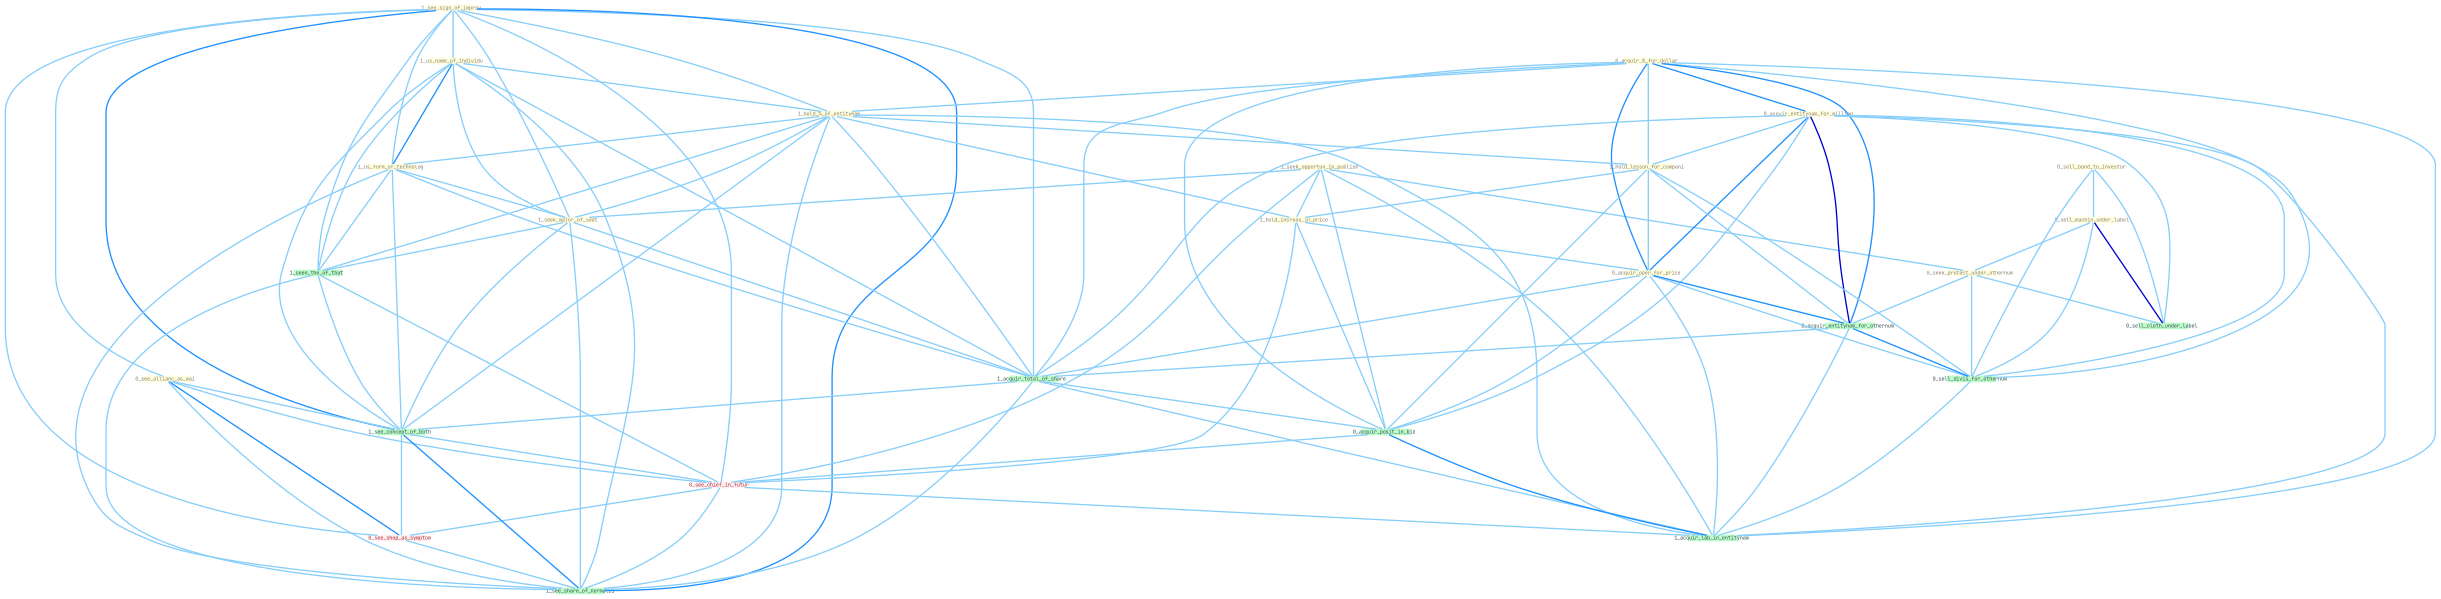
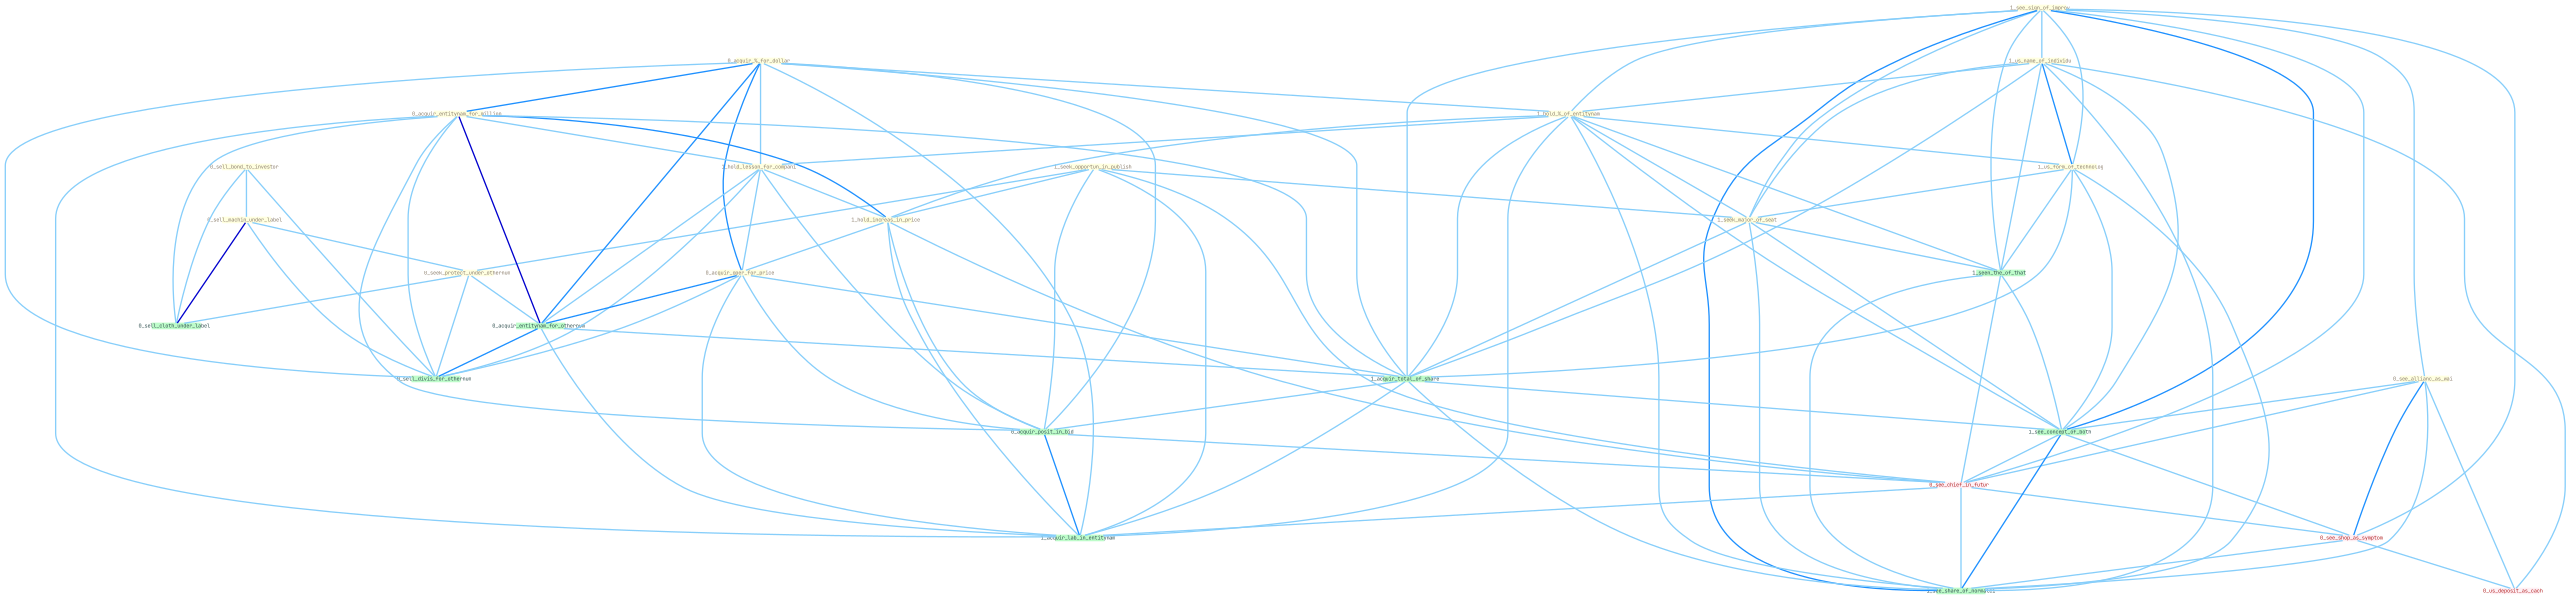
edge "0_acquir_entitynam_for_million" -- "0_acquir_oper_for_price": now "0_acquir_entitynam_for_million" -- "1_hold_increas_in_price"
edge "0_sell_divis_for_othernum" -- "1_acquir_lab_in_entitynam": now "1_hold_increas_in_price" -- "1_acquir_lab_in_entitynam"
node "0_us_deposit_as_cach": added
